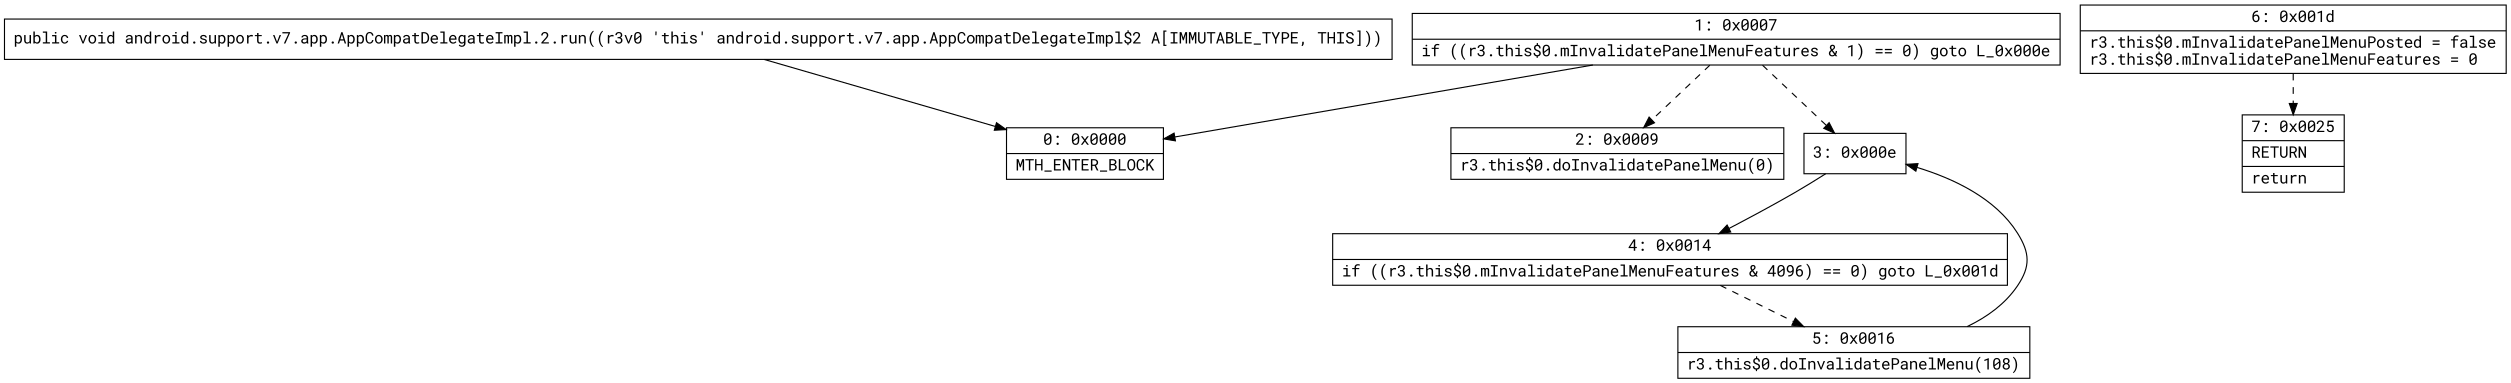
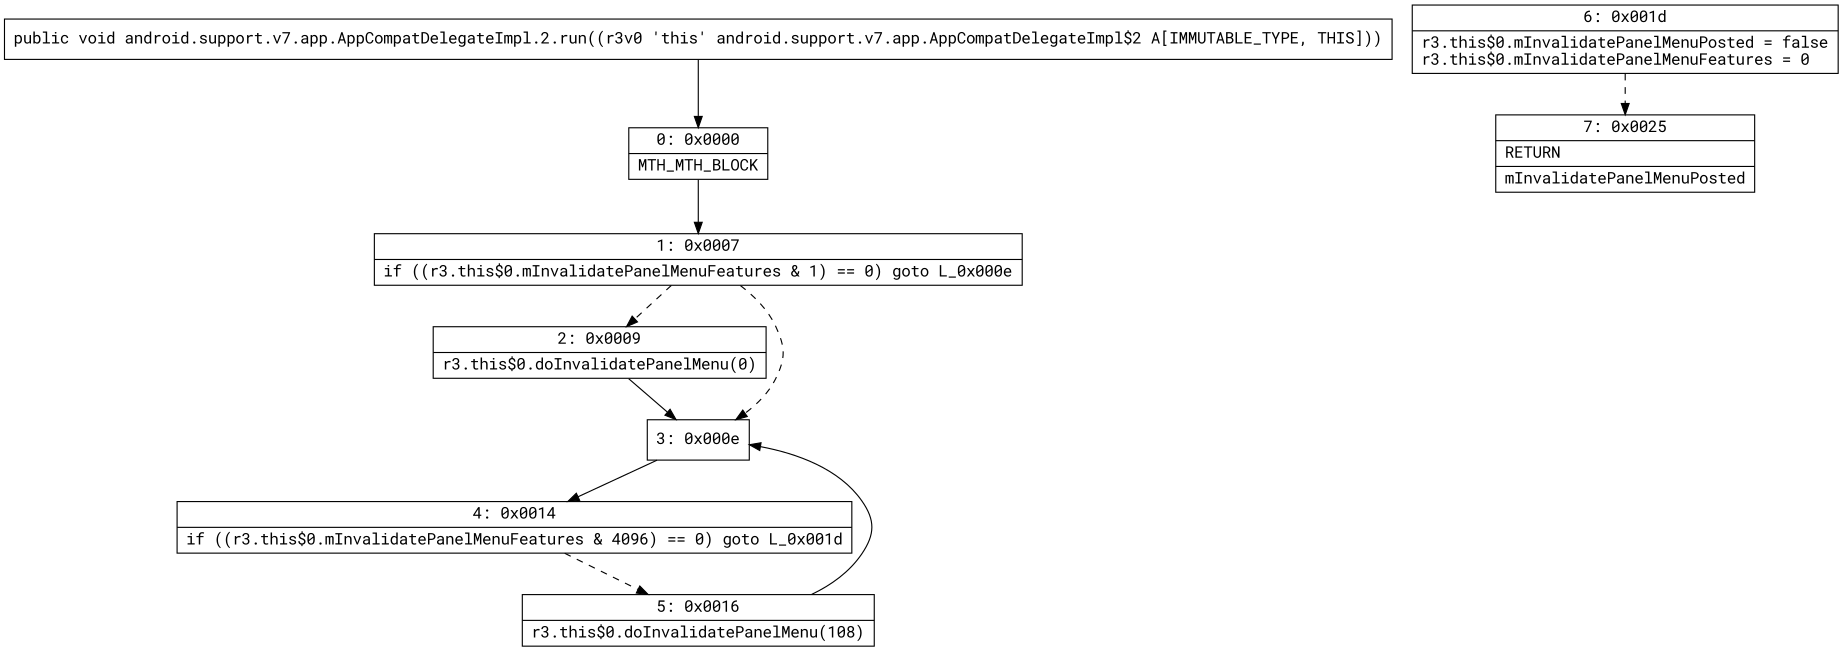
edge "1: 0x0007" -> "0: 0x0000": reversed
node "0: 0x0000": text "MTH_ENTER_BLOCK" -> "MTH_MTH_BLOCK"
node "7: 0x0025": text "return" -> "mInvalidatePanelMenuPosted"
edge "2: 0x0009" -> "3: 0x000e": added
